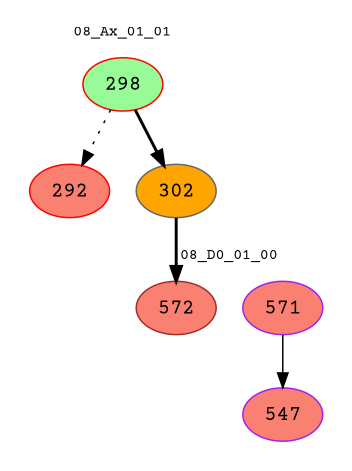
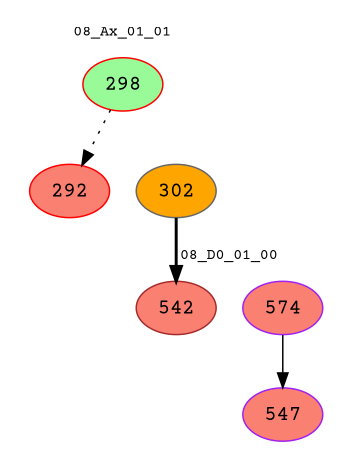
edge "298" -> "302": removed
node "572": label "572" -> "542"
node "571": label "571" -> "574"
